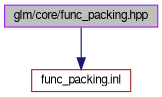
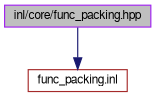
node "glm/core/func_packing.hpp": label "glm/core/func_packing.hpp" -> "inl/core/func_packing.hpp"
